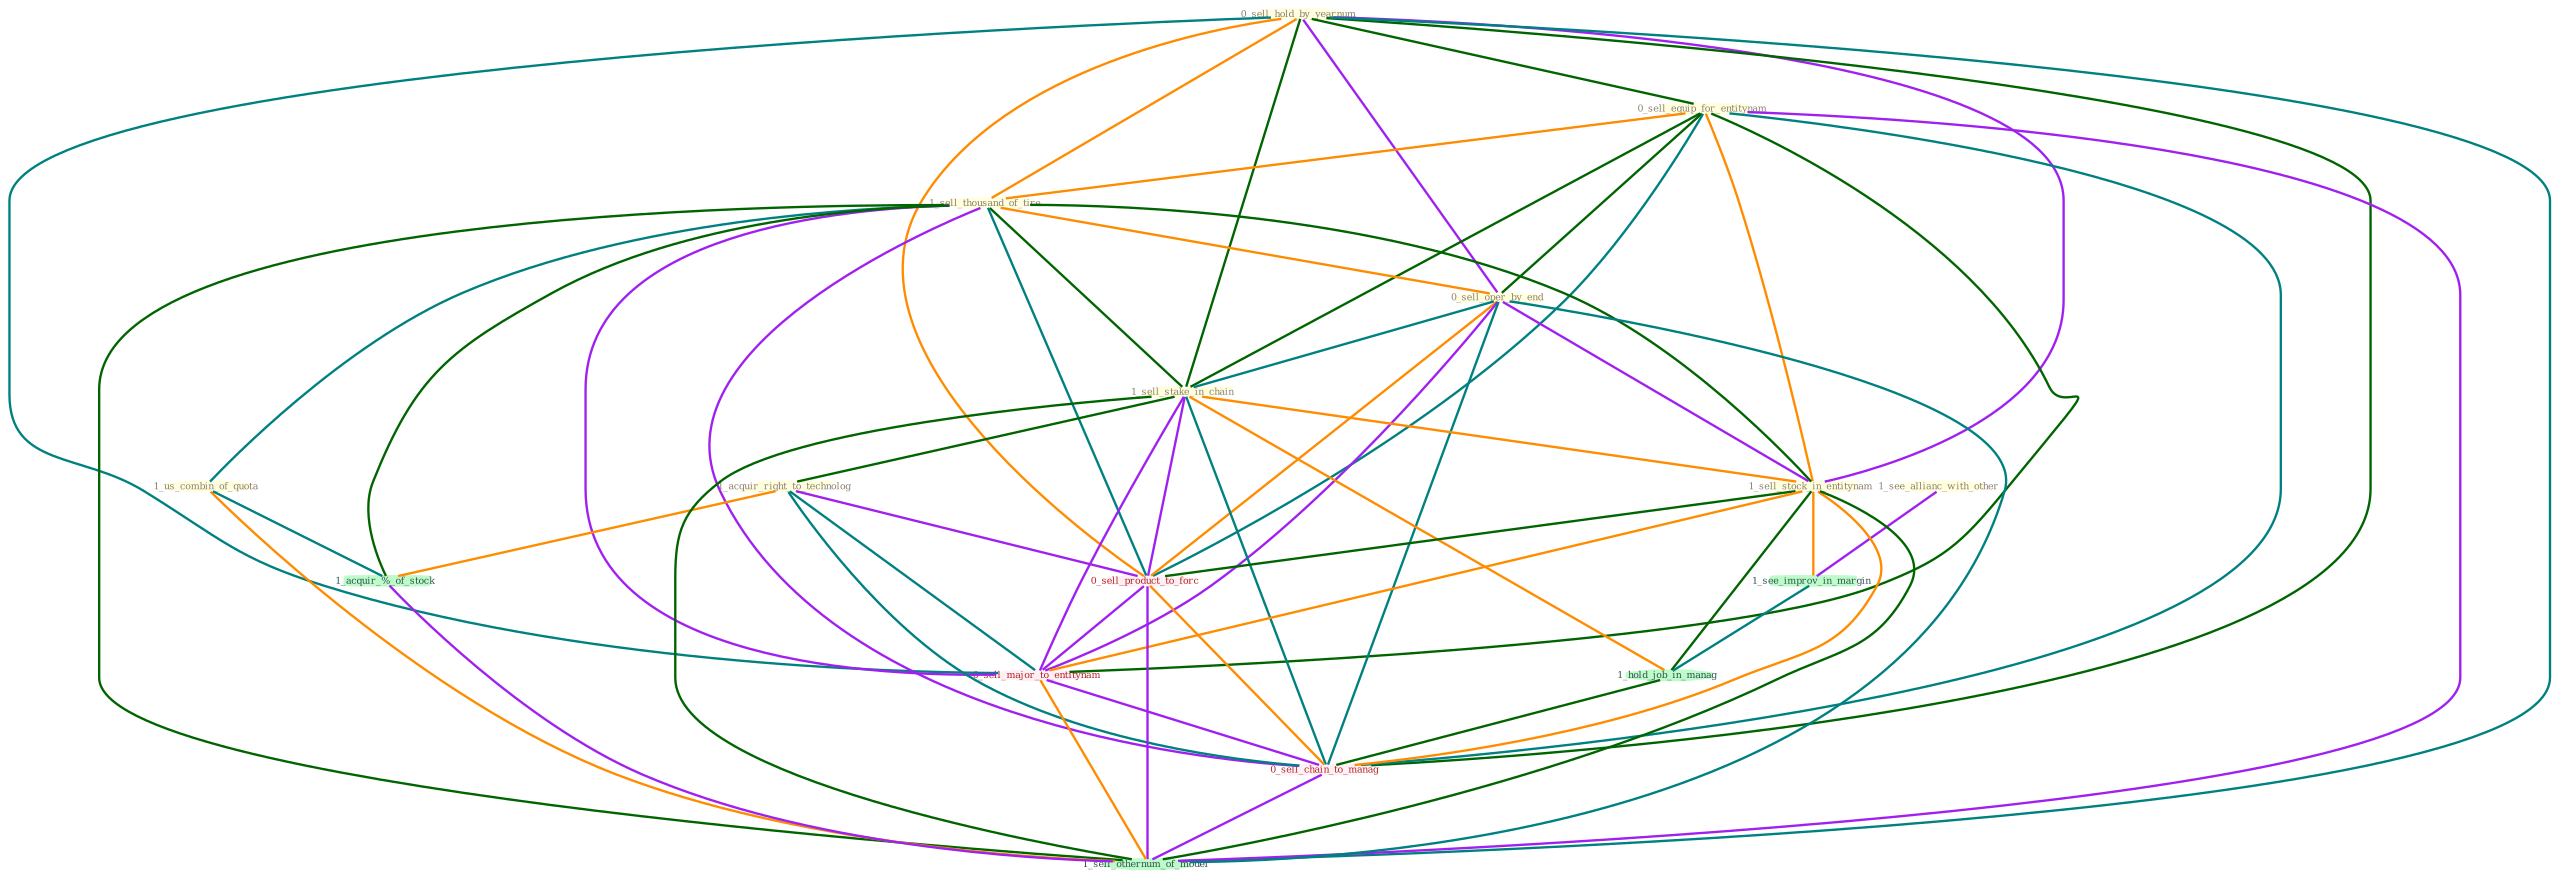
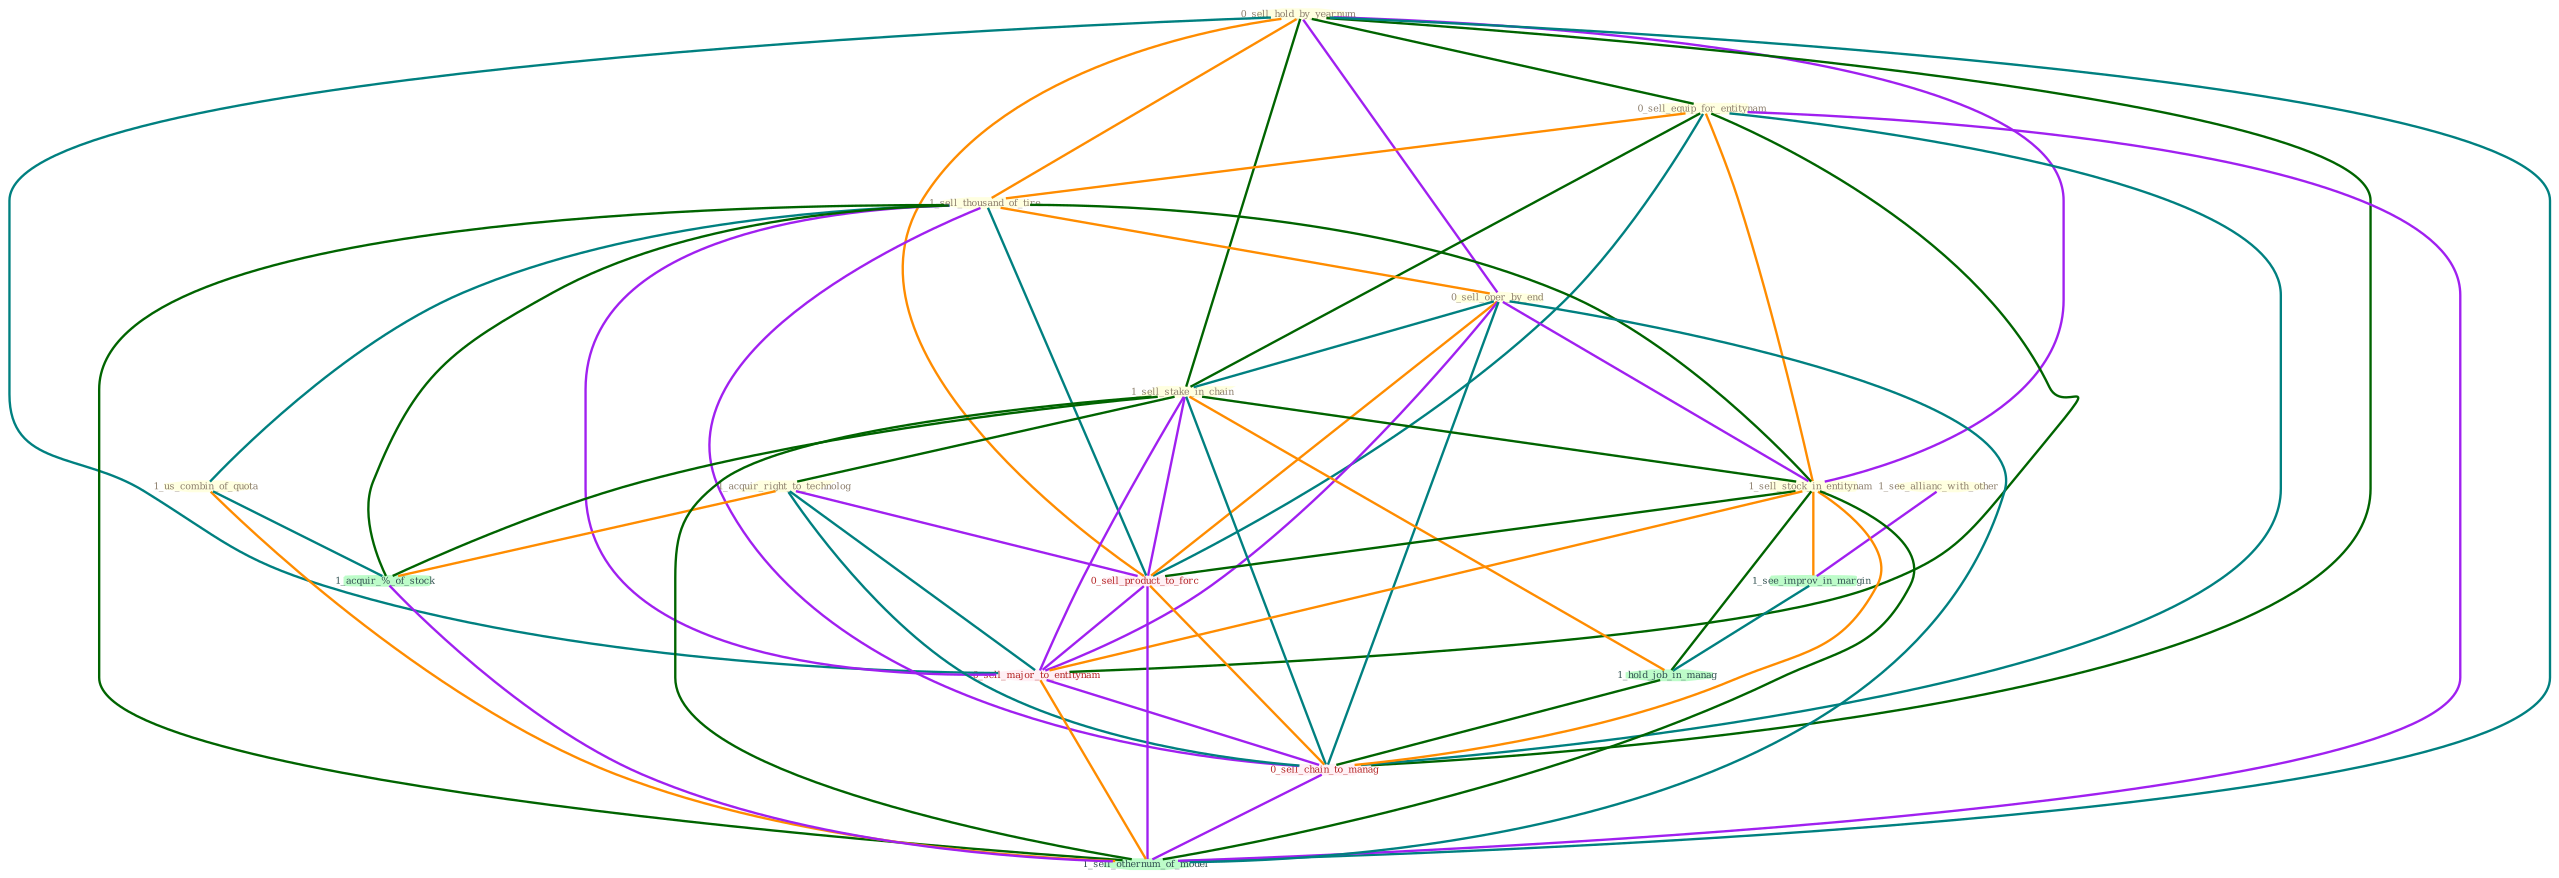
edge "0_sell_equip_for_entitynam" -- "0_sell_oper_by_end": removed
edge "1_sell_thousand_of_tire" -- "1_sell_stake_in_chain": now "1_acquir_%_of_stock" -- "1_sell_stake_in_chain"
edge "1_sell_stake_in_chain" -- "1_sell_stock_in_entitynam": color darkorange -> darkgreen
